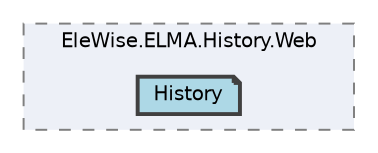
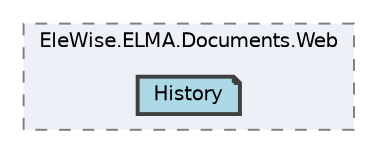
cluster "EleWise.ELMA.History.Web": label "EleWise.ELMA.History.Web" -> "EleWise.ELMA.Documents.Web"
